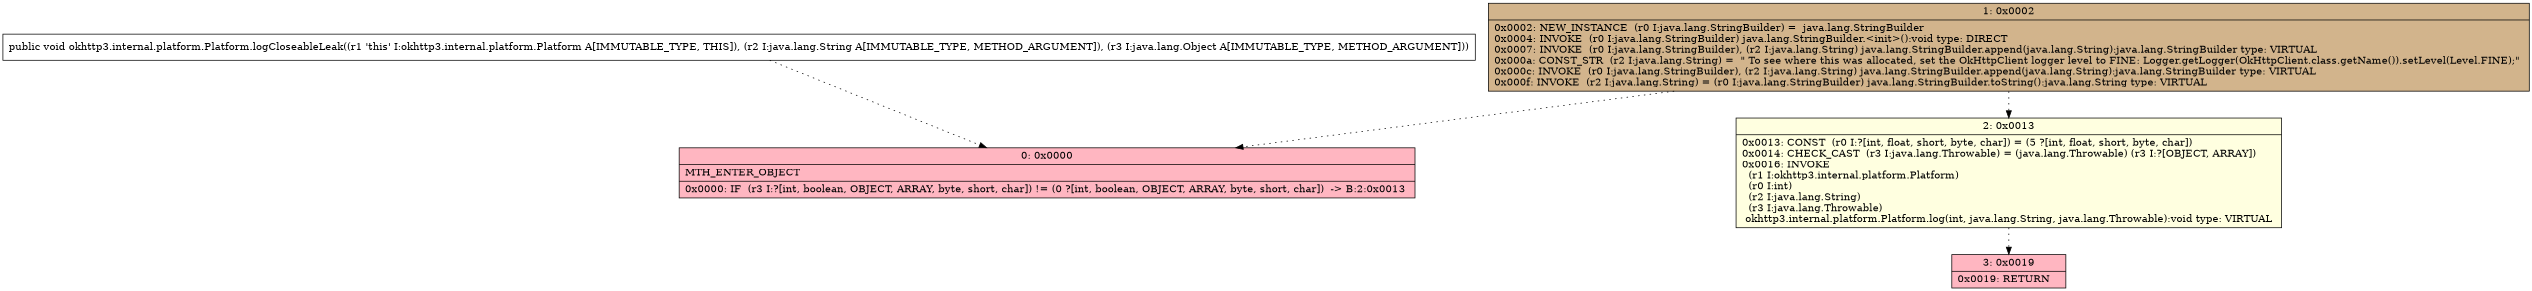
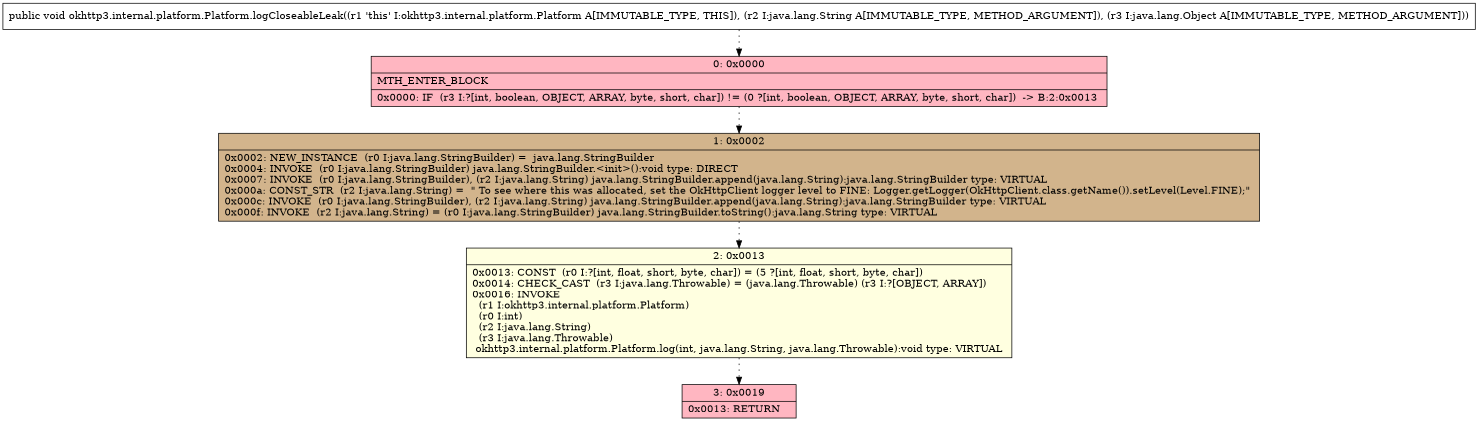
edge "1: 0x0002" -> "0: 0x0000": reversed
node "0: 0x0000": text "MTH_ENTER_OBJECT" -> "MTH_ENTER_BLOCK"
node "3: 0x0019": text "0x0019: RETURN" -> "0x0013: RETURN"
